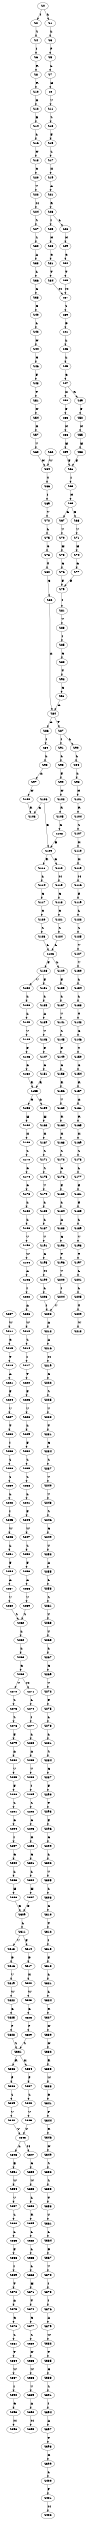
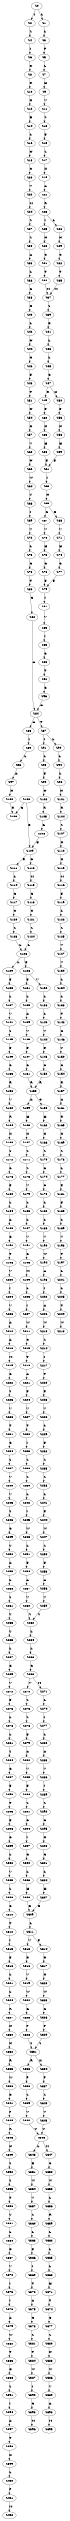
edge "S60" -> "S64": now "S60" -> "S62"
edge "S203" -> "S208": now "S203" -> "S207"
